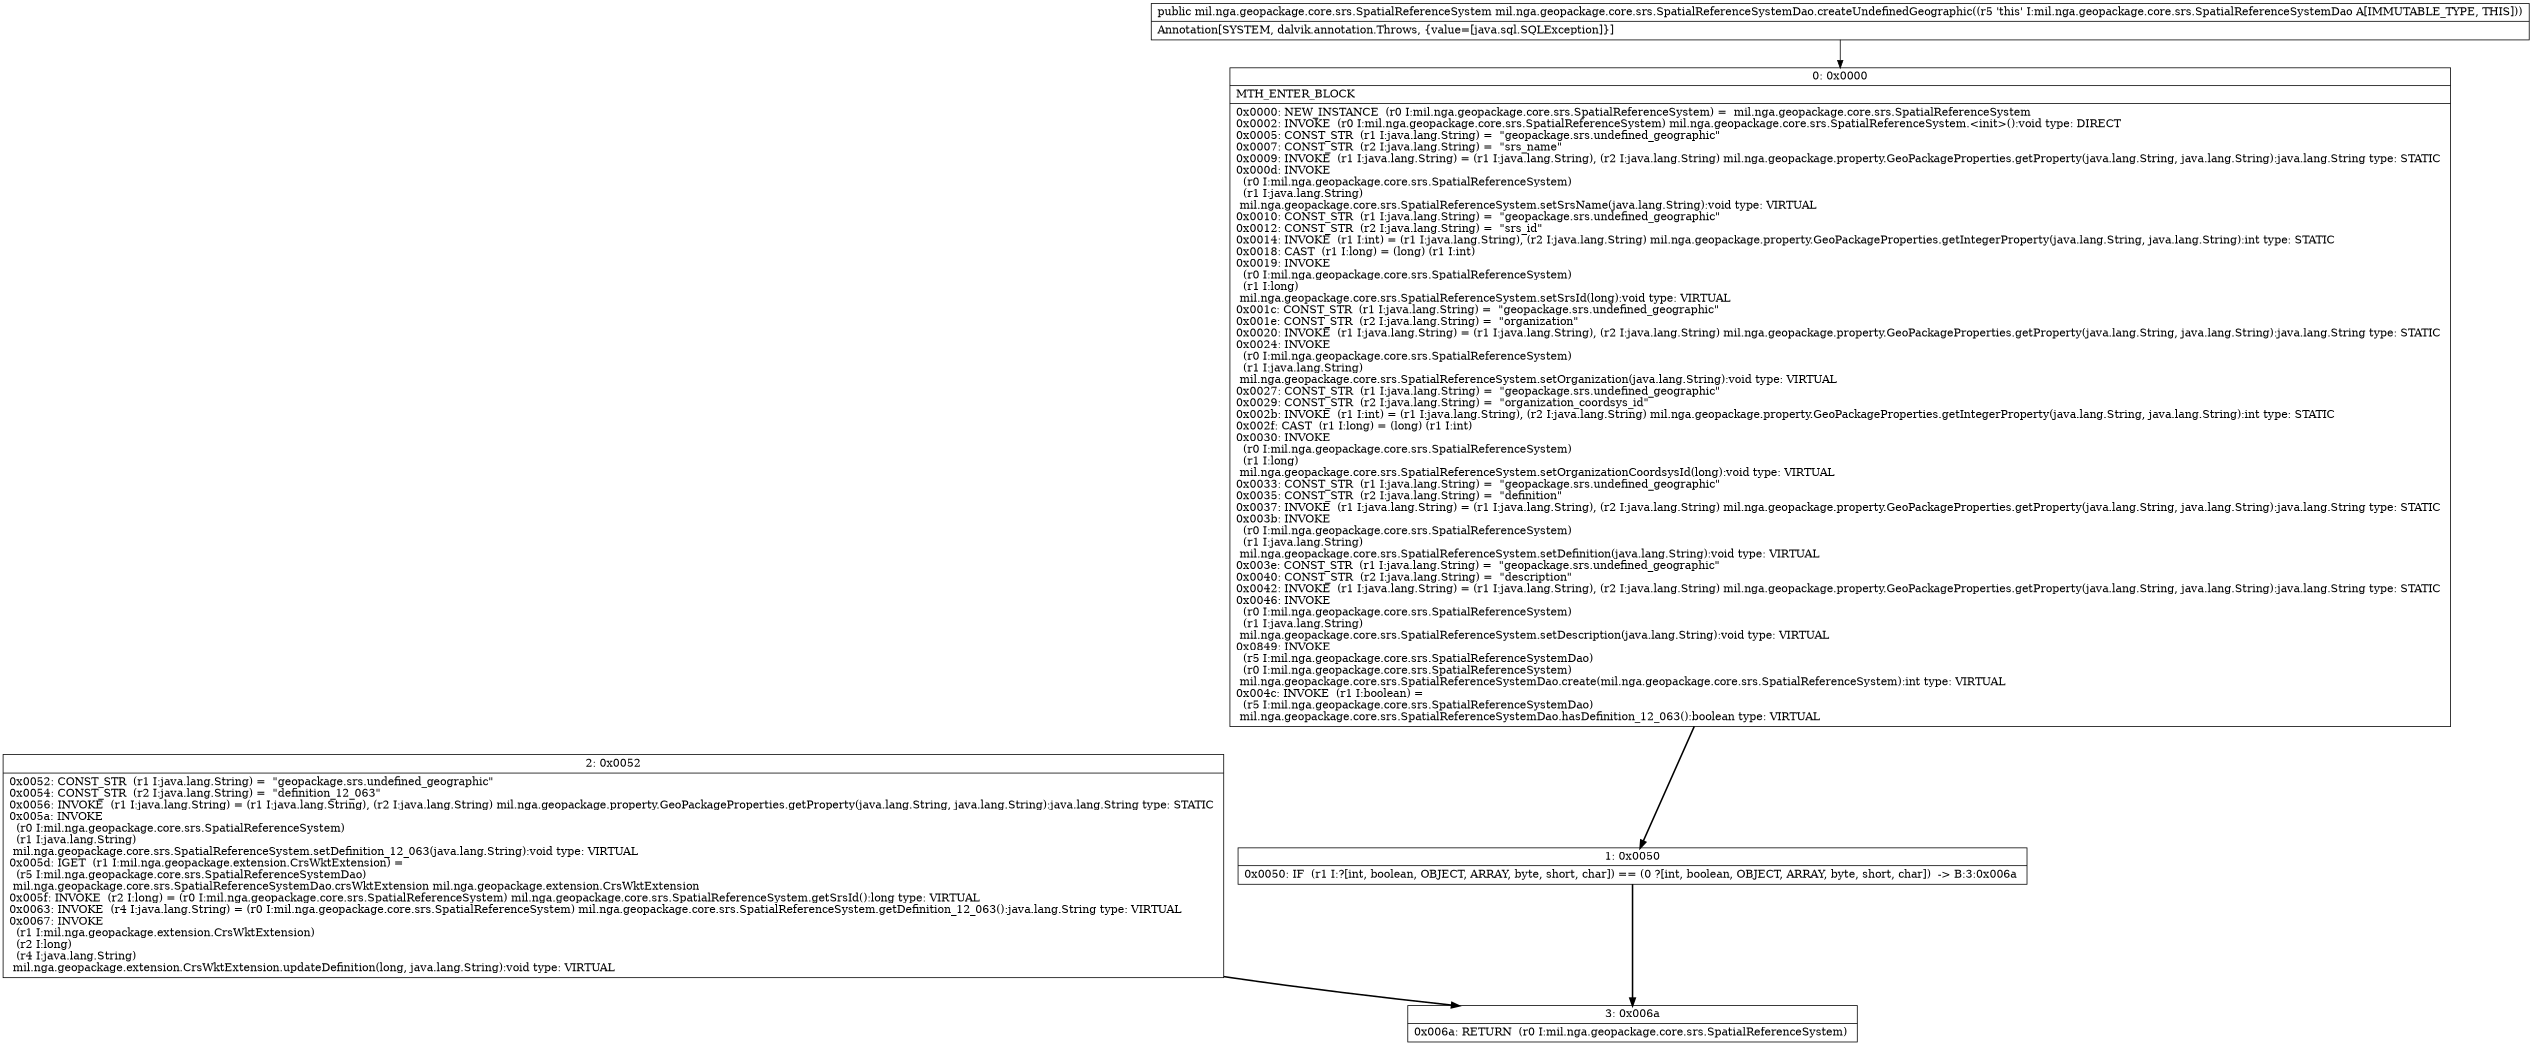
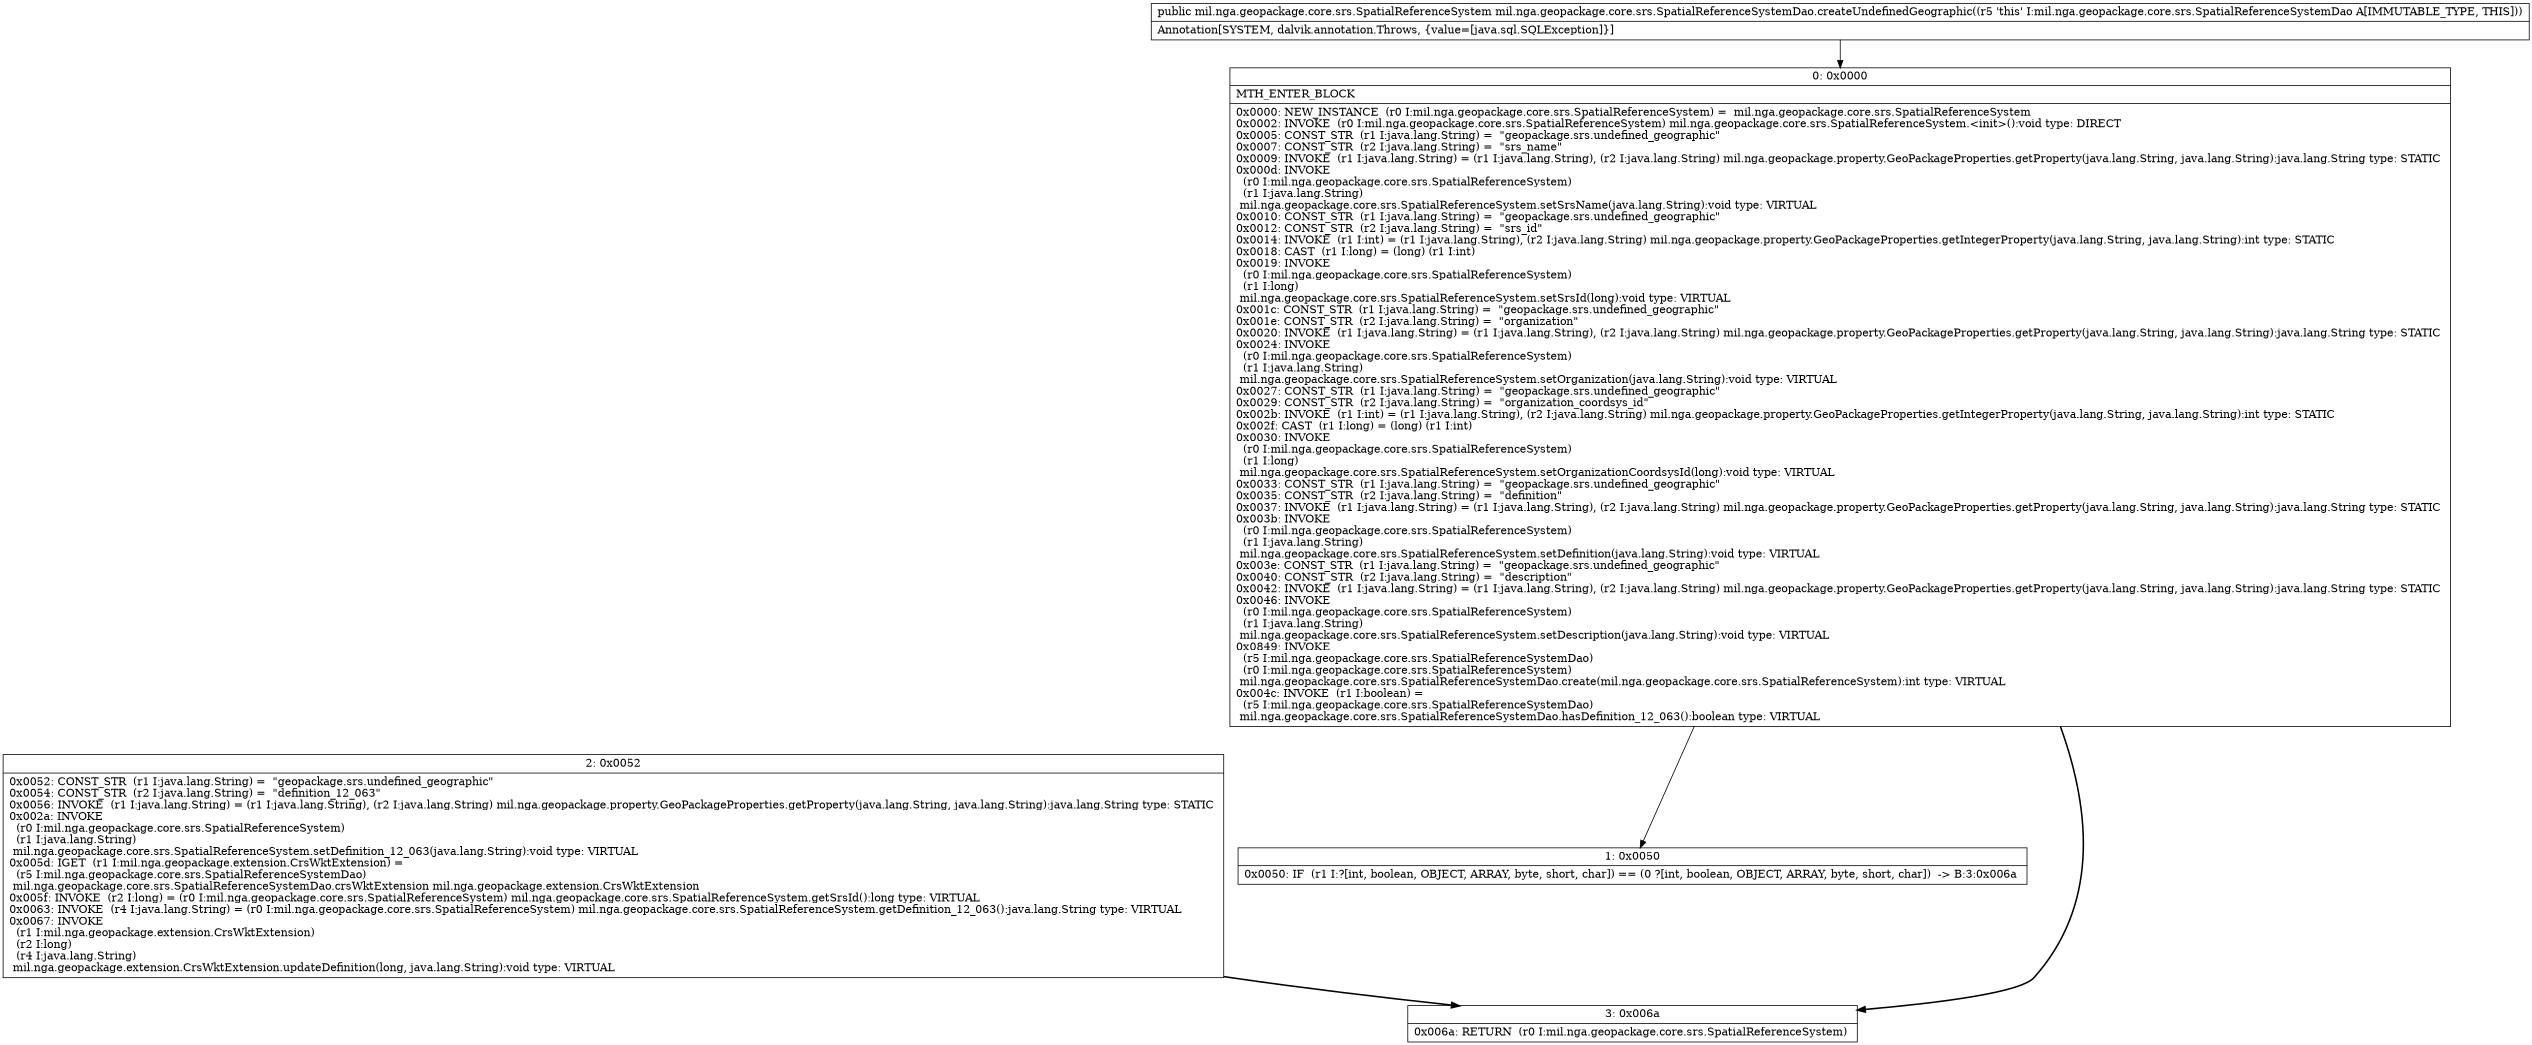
edge "0: 0x0000" -> "1: 0x0050": style bold -> solid
node "2: 0x0052": text "0x005a: INVOKE" -> "0x002a: INVOKE"
edge "1: 0x0050" -> "3: 0x006a": now "0: 0x0000" -> "3: 0x006a"
